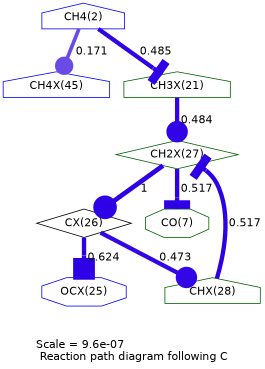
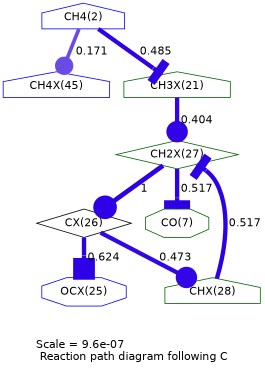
edge "CH3X(21)" -> "CH2X(27)": label " 0.484" -> " 0.404"
